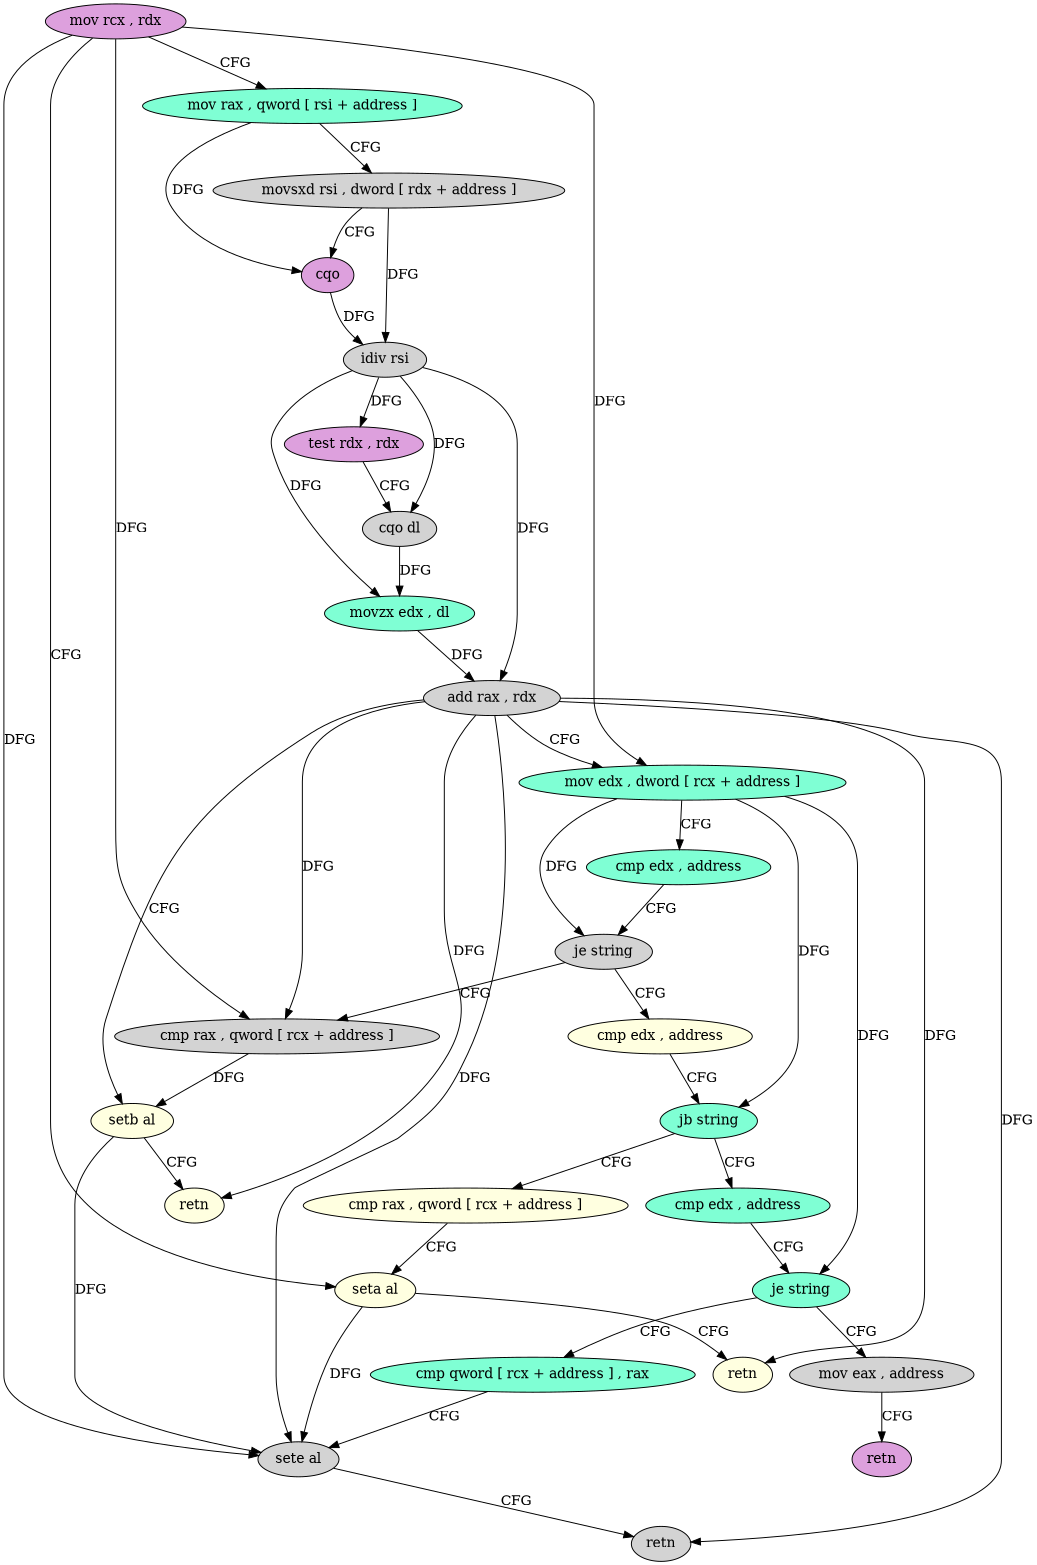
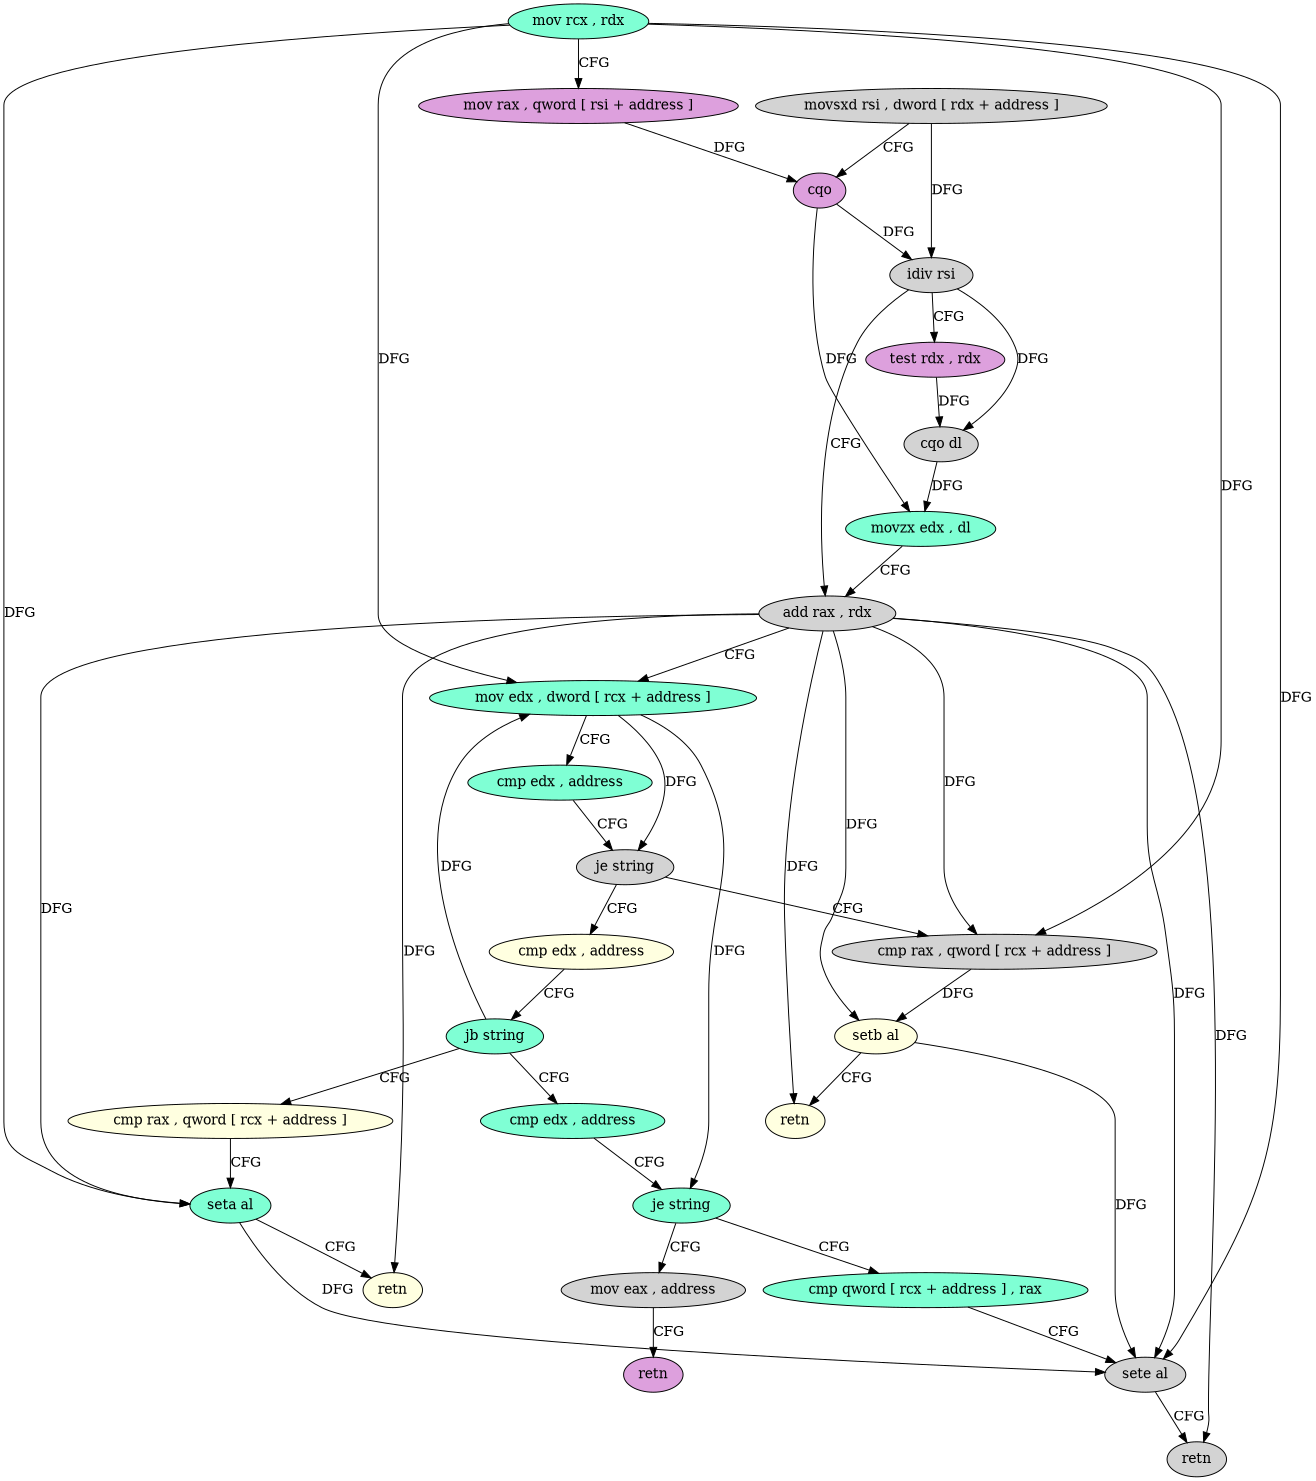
node "mov rcx , rdx": fillcolor plum -> aquamarine
node "mov rax , qword [ rsi + address ]": fillcolor aquamarine -> plum
edge "mov rax , qword [ rsi + address ]" -> "movsxd rsi , dword [ rdx + address ]": removed, label "CFG"
edge "idiv rsi" -> "test rdx , rdx": label "DFG" -> "CFG"
edge "idiv rsi" -> "movzx edx , dl": now "cqo" -> "movzx edx , dl"
edge "test rdx , rdx" -> "cqo dl": label "CFG" -> "DFG"
edge "idiv rsi" -> "add rax , rdx": label "DFG" -> "CFG"
edge "mov rcx , rdx" -> "seta al": label "CFG" -> "DFG"
edge "movzx edx , dl" -> "add rax , rdx": label "DFG" -> "CFG"
edge "add rax , rdx" -> "seta al": added, label "DFG"
edge "add rax , rdx" -> "setb al": label "CFG" -> "DFG"
edge "mov edx , dword [ rcx + address ]" -> "jb string": reversed
node "seta al": fillcolor lightyellow -> aquamarine
